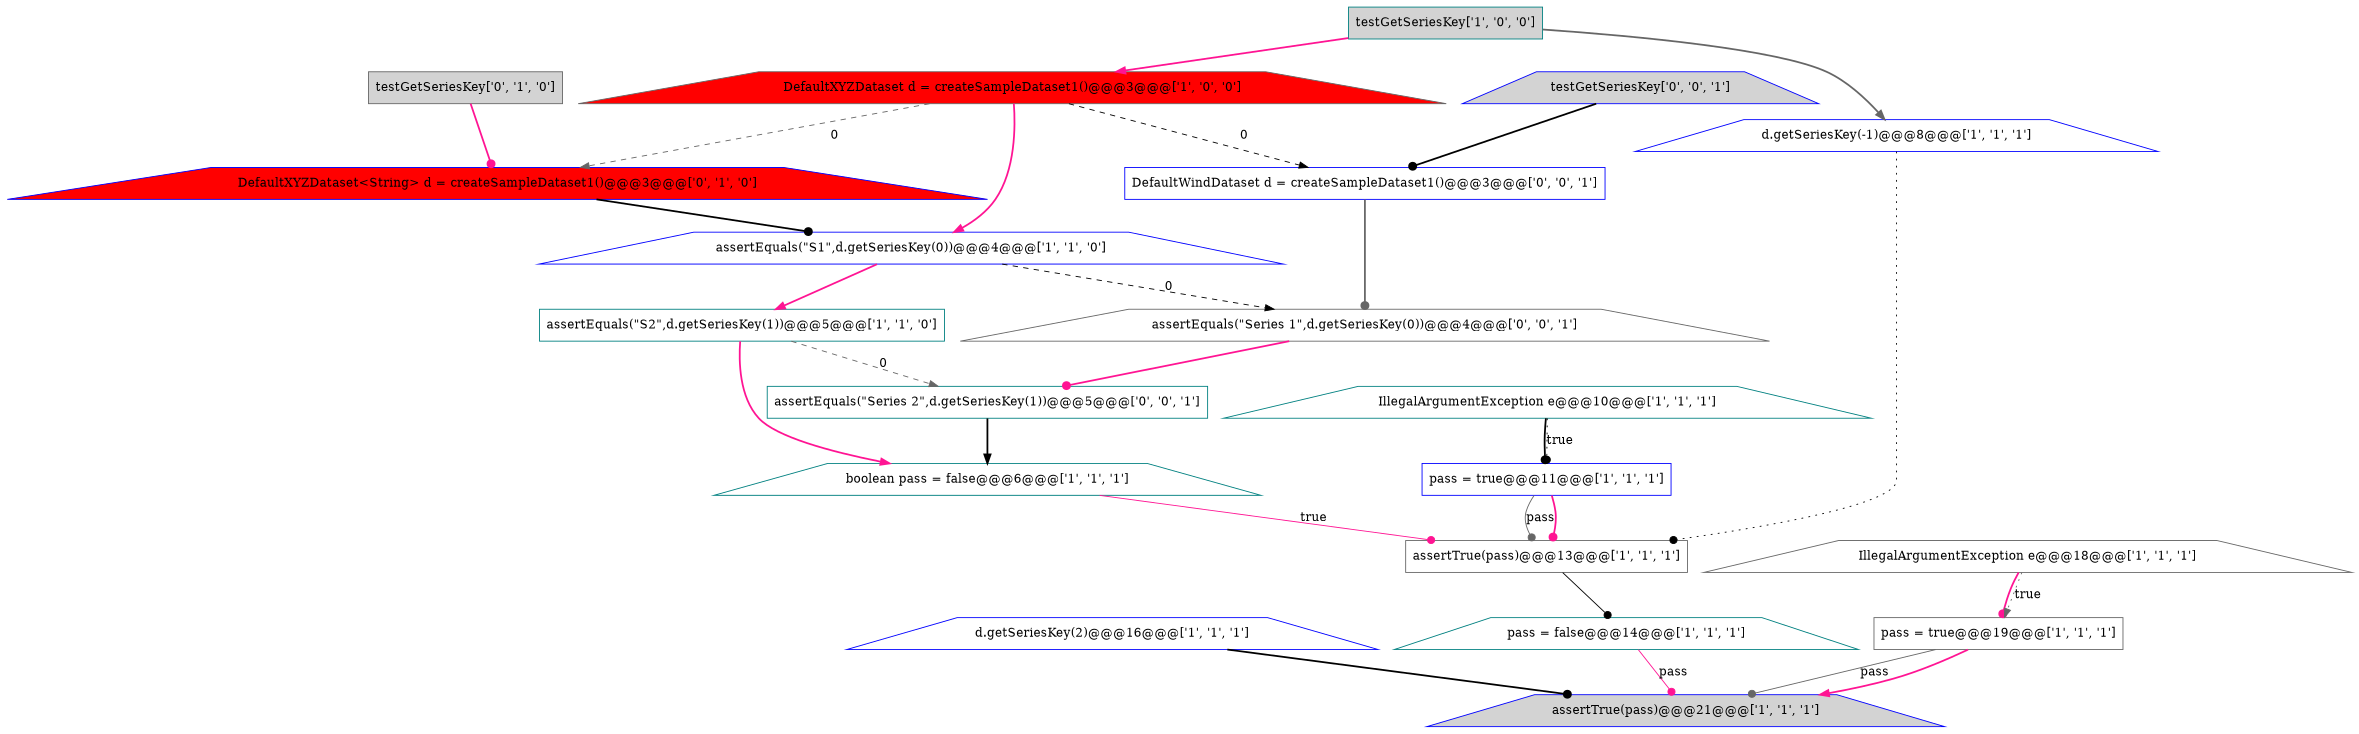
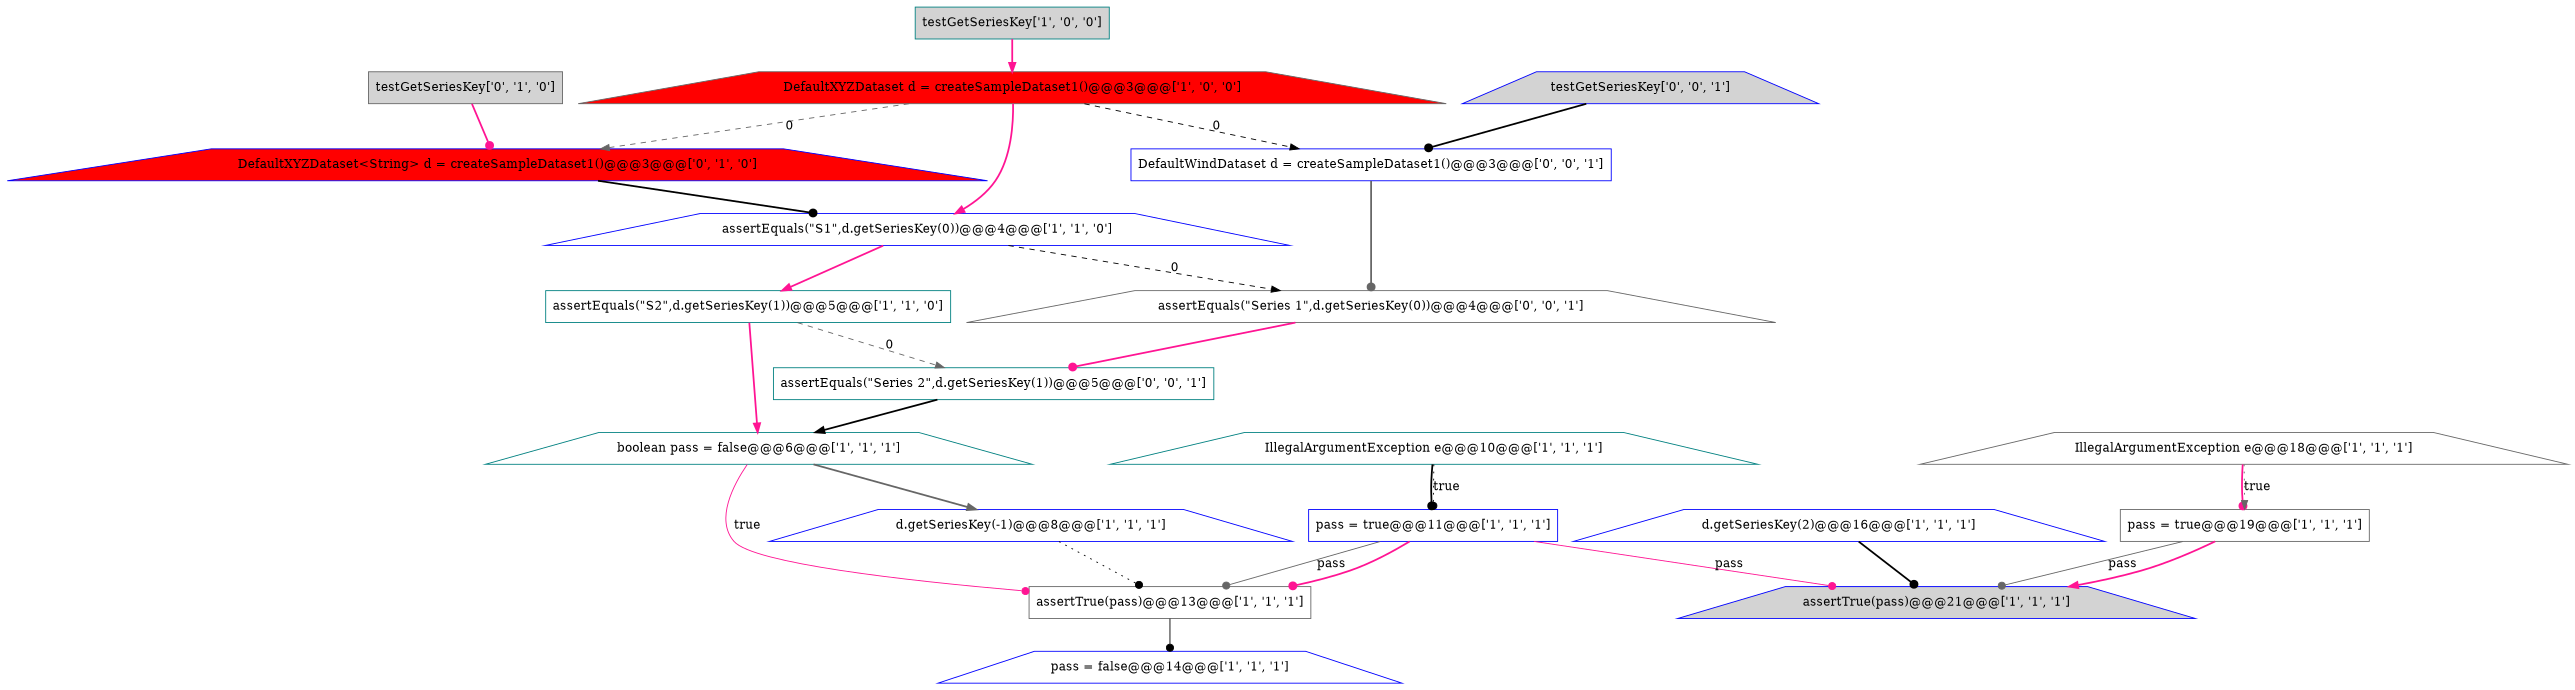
edge "testGetSeriesKey['1', '0', '0']" -> "d.getSeriesKey(-1)@@@8@@@['1', '1', '1']": now "boolean pass = false@@@6@@@['1', '1', '1']" -> "d.getSeriesKey(-1)@@@8@@@['1', '1', '1']"
node "pass = false@@@14@@@['1', '1', '1']": color teal -> blue
edge "pass = false@@@14@@@['1', '1', '1']" -> "assertTrue(pass)@@@21@@@['1', '1', '1']": now "pass = true@@@11@@@['1', '1', '1']" -> "assertTrue(pass)@@@21@@@['1', '1', '1']"
